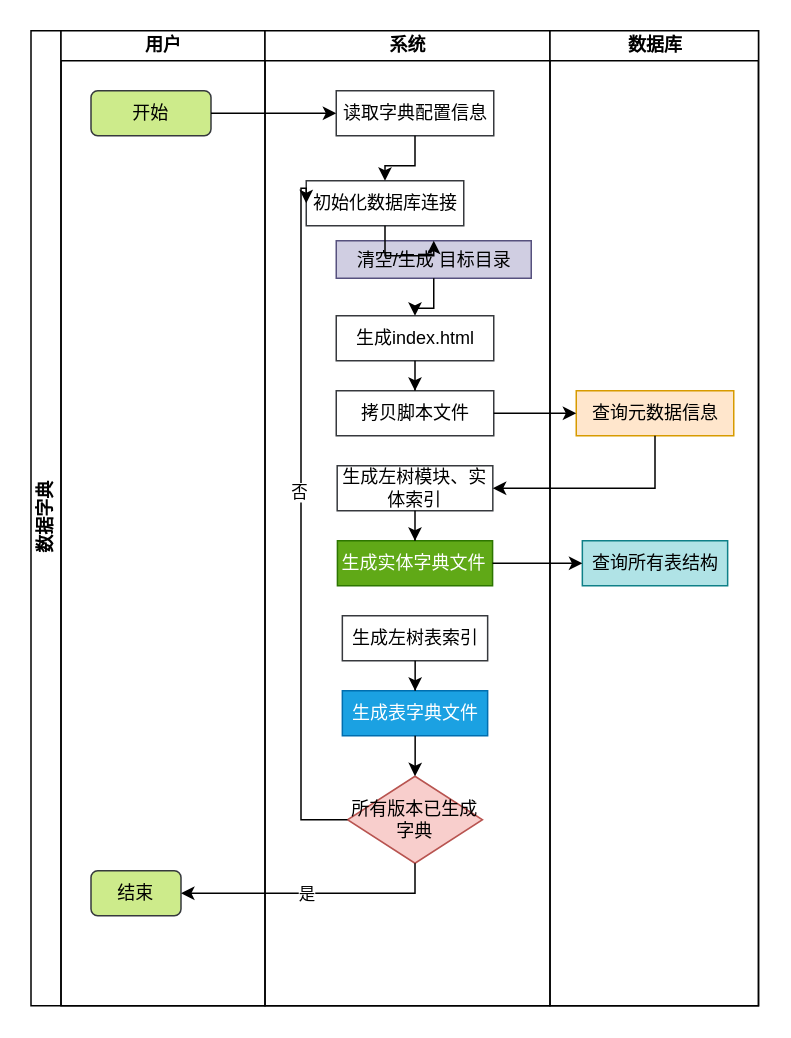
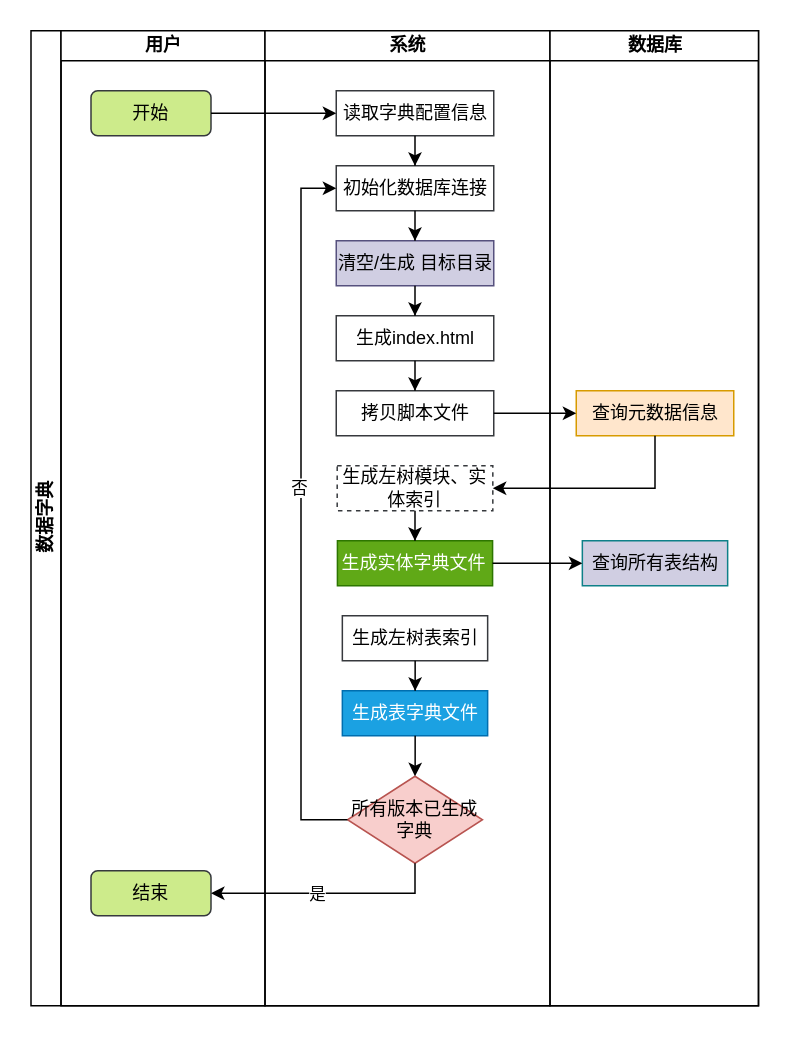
node "初始化数据库连接": moved (385, 203) -> (415, 188)
node "清空/生成 目标目录": size 195x38 -> 158x45
node "生成左树模块、实体索引": style solid -> dashed
node "查询所有表结构": fillcolor #b0e3e6 -> #d0cee2
node "结束": size 90x45 -> 120x45
